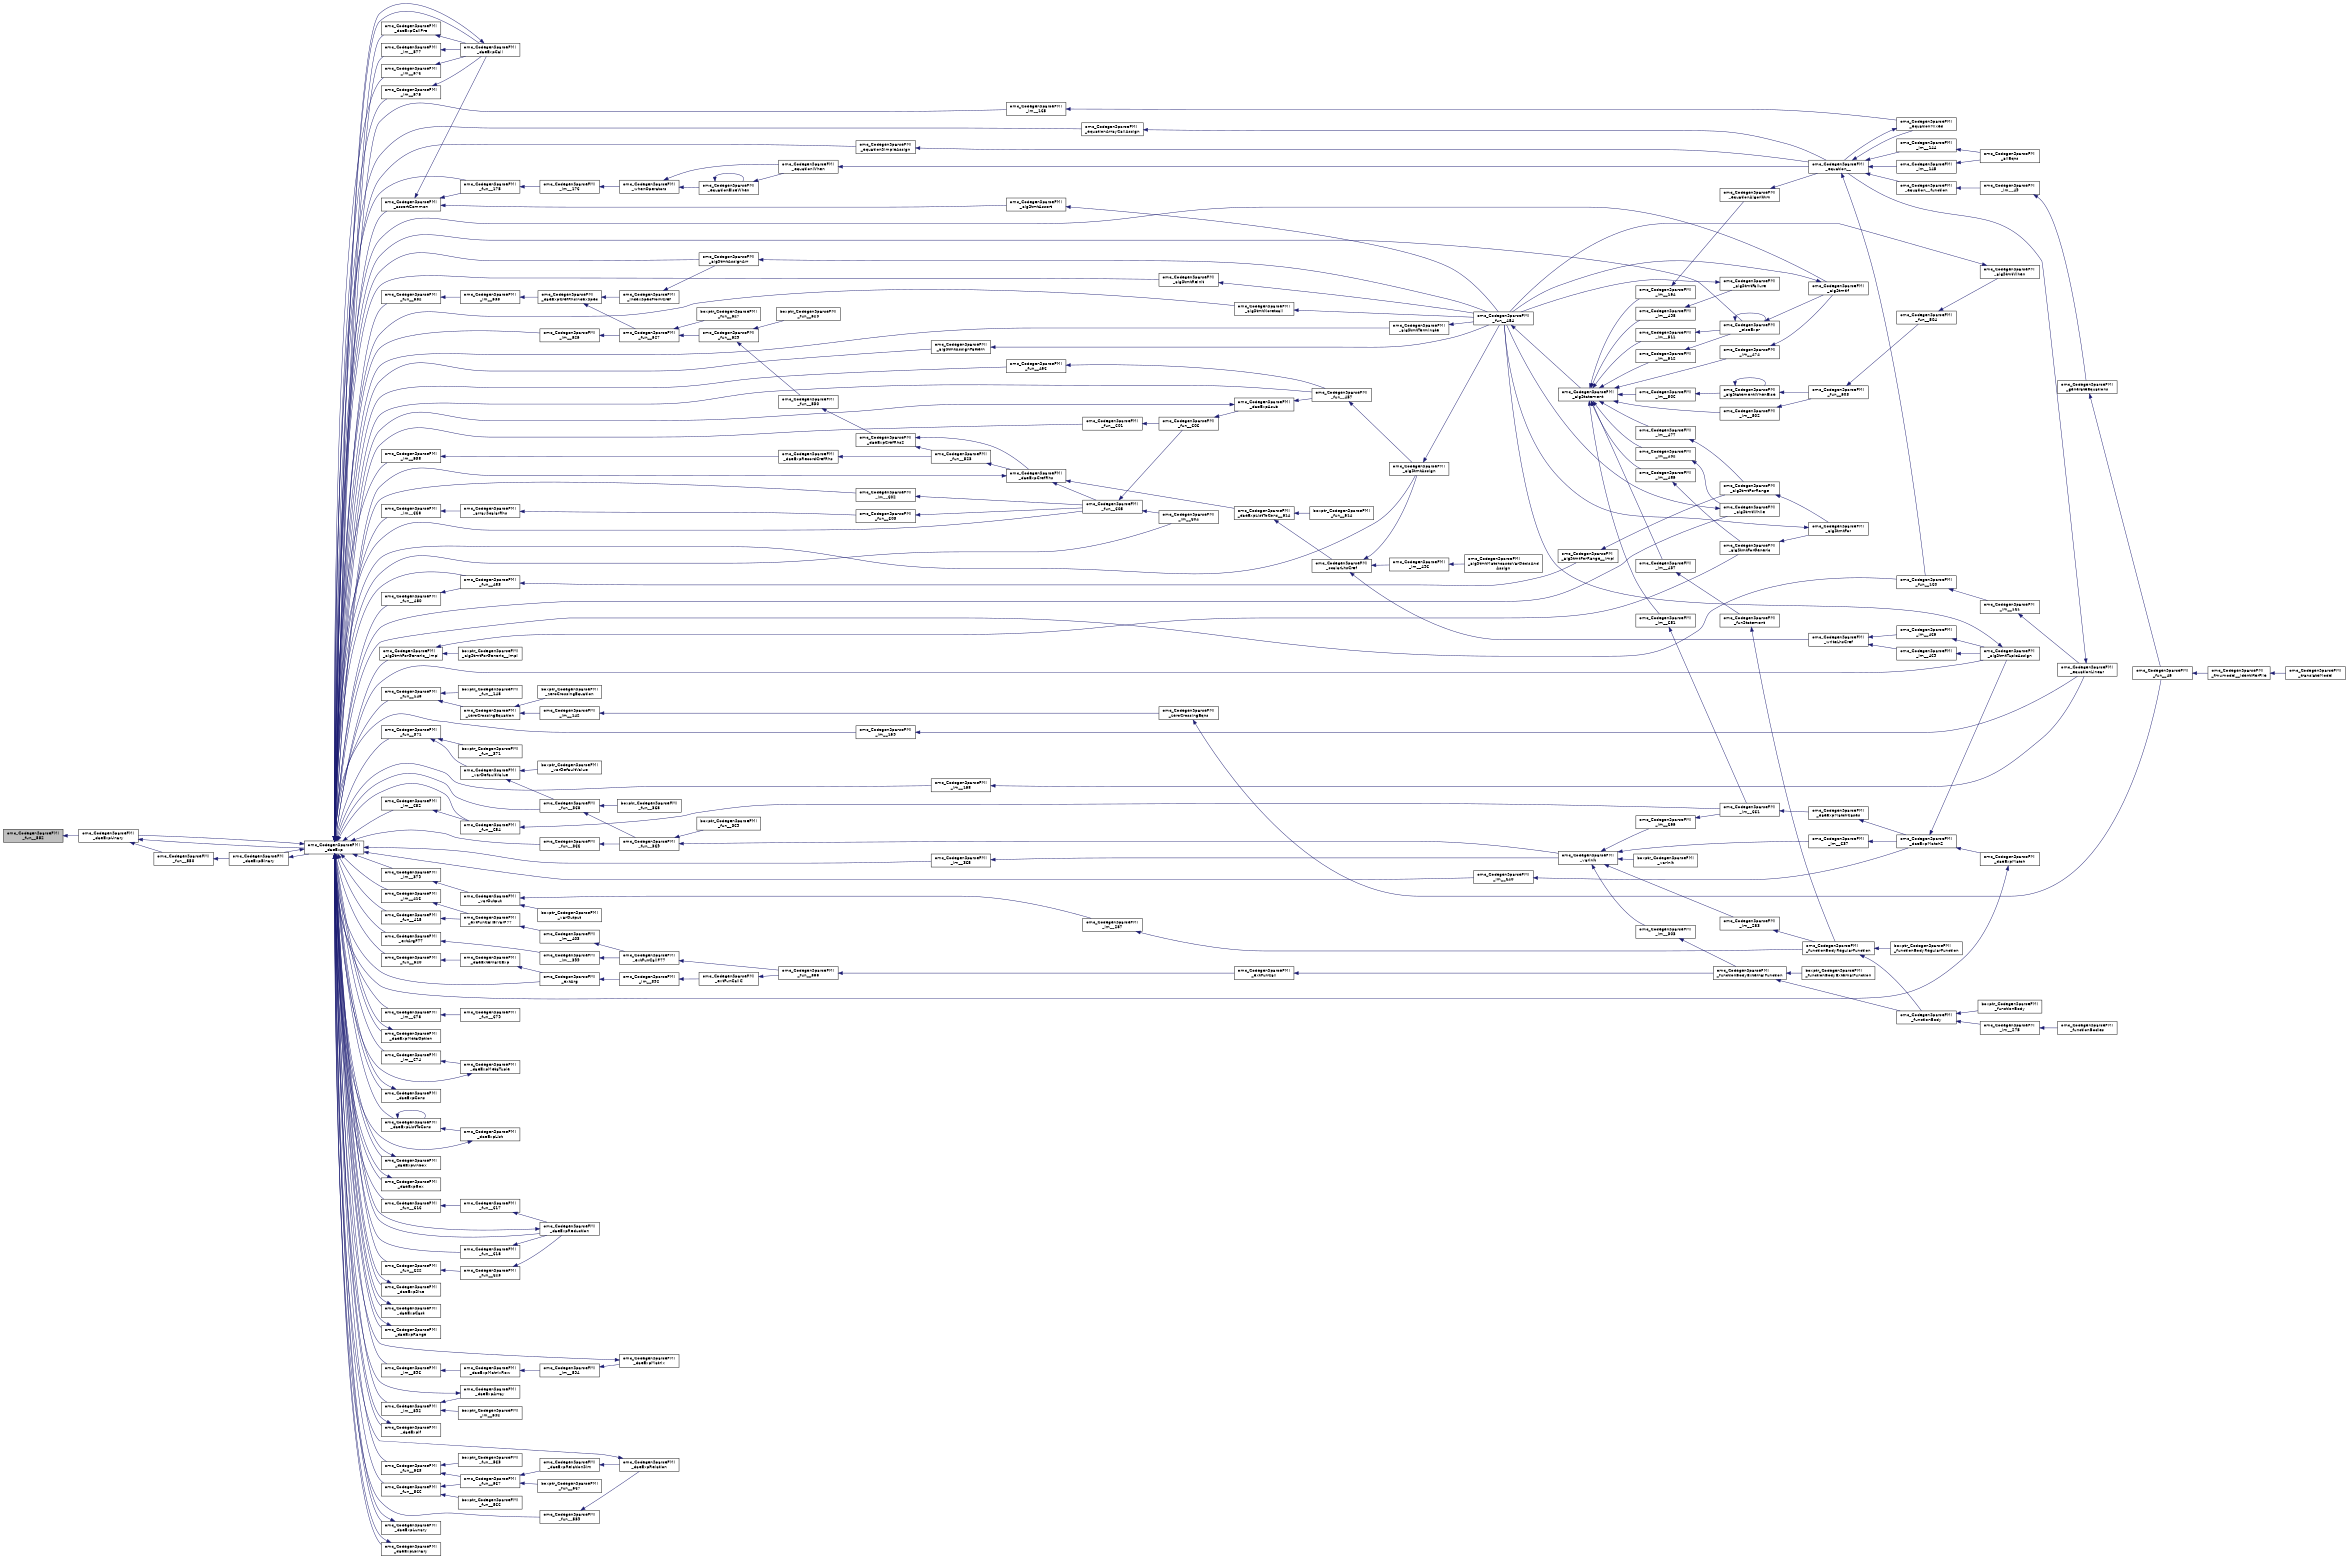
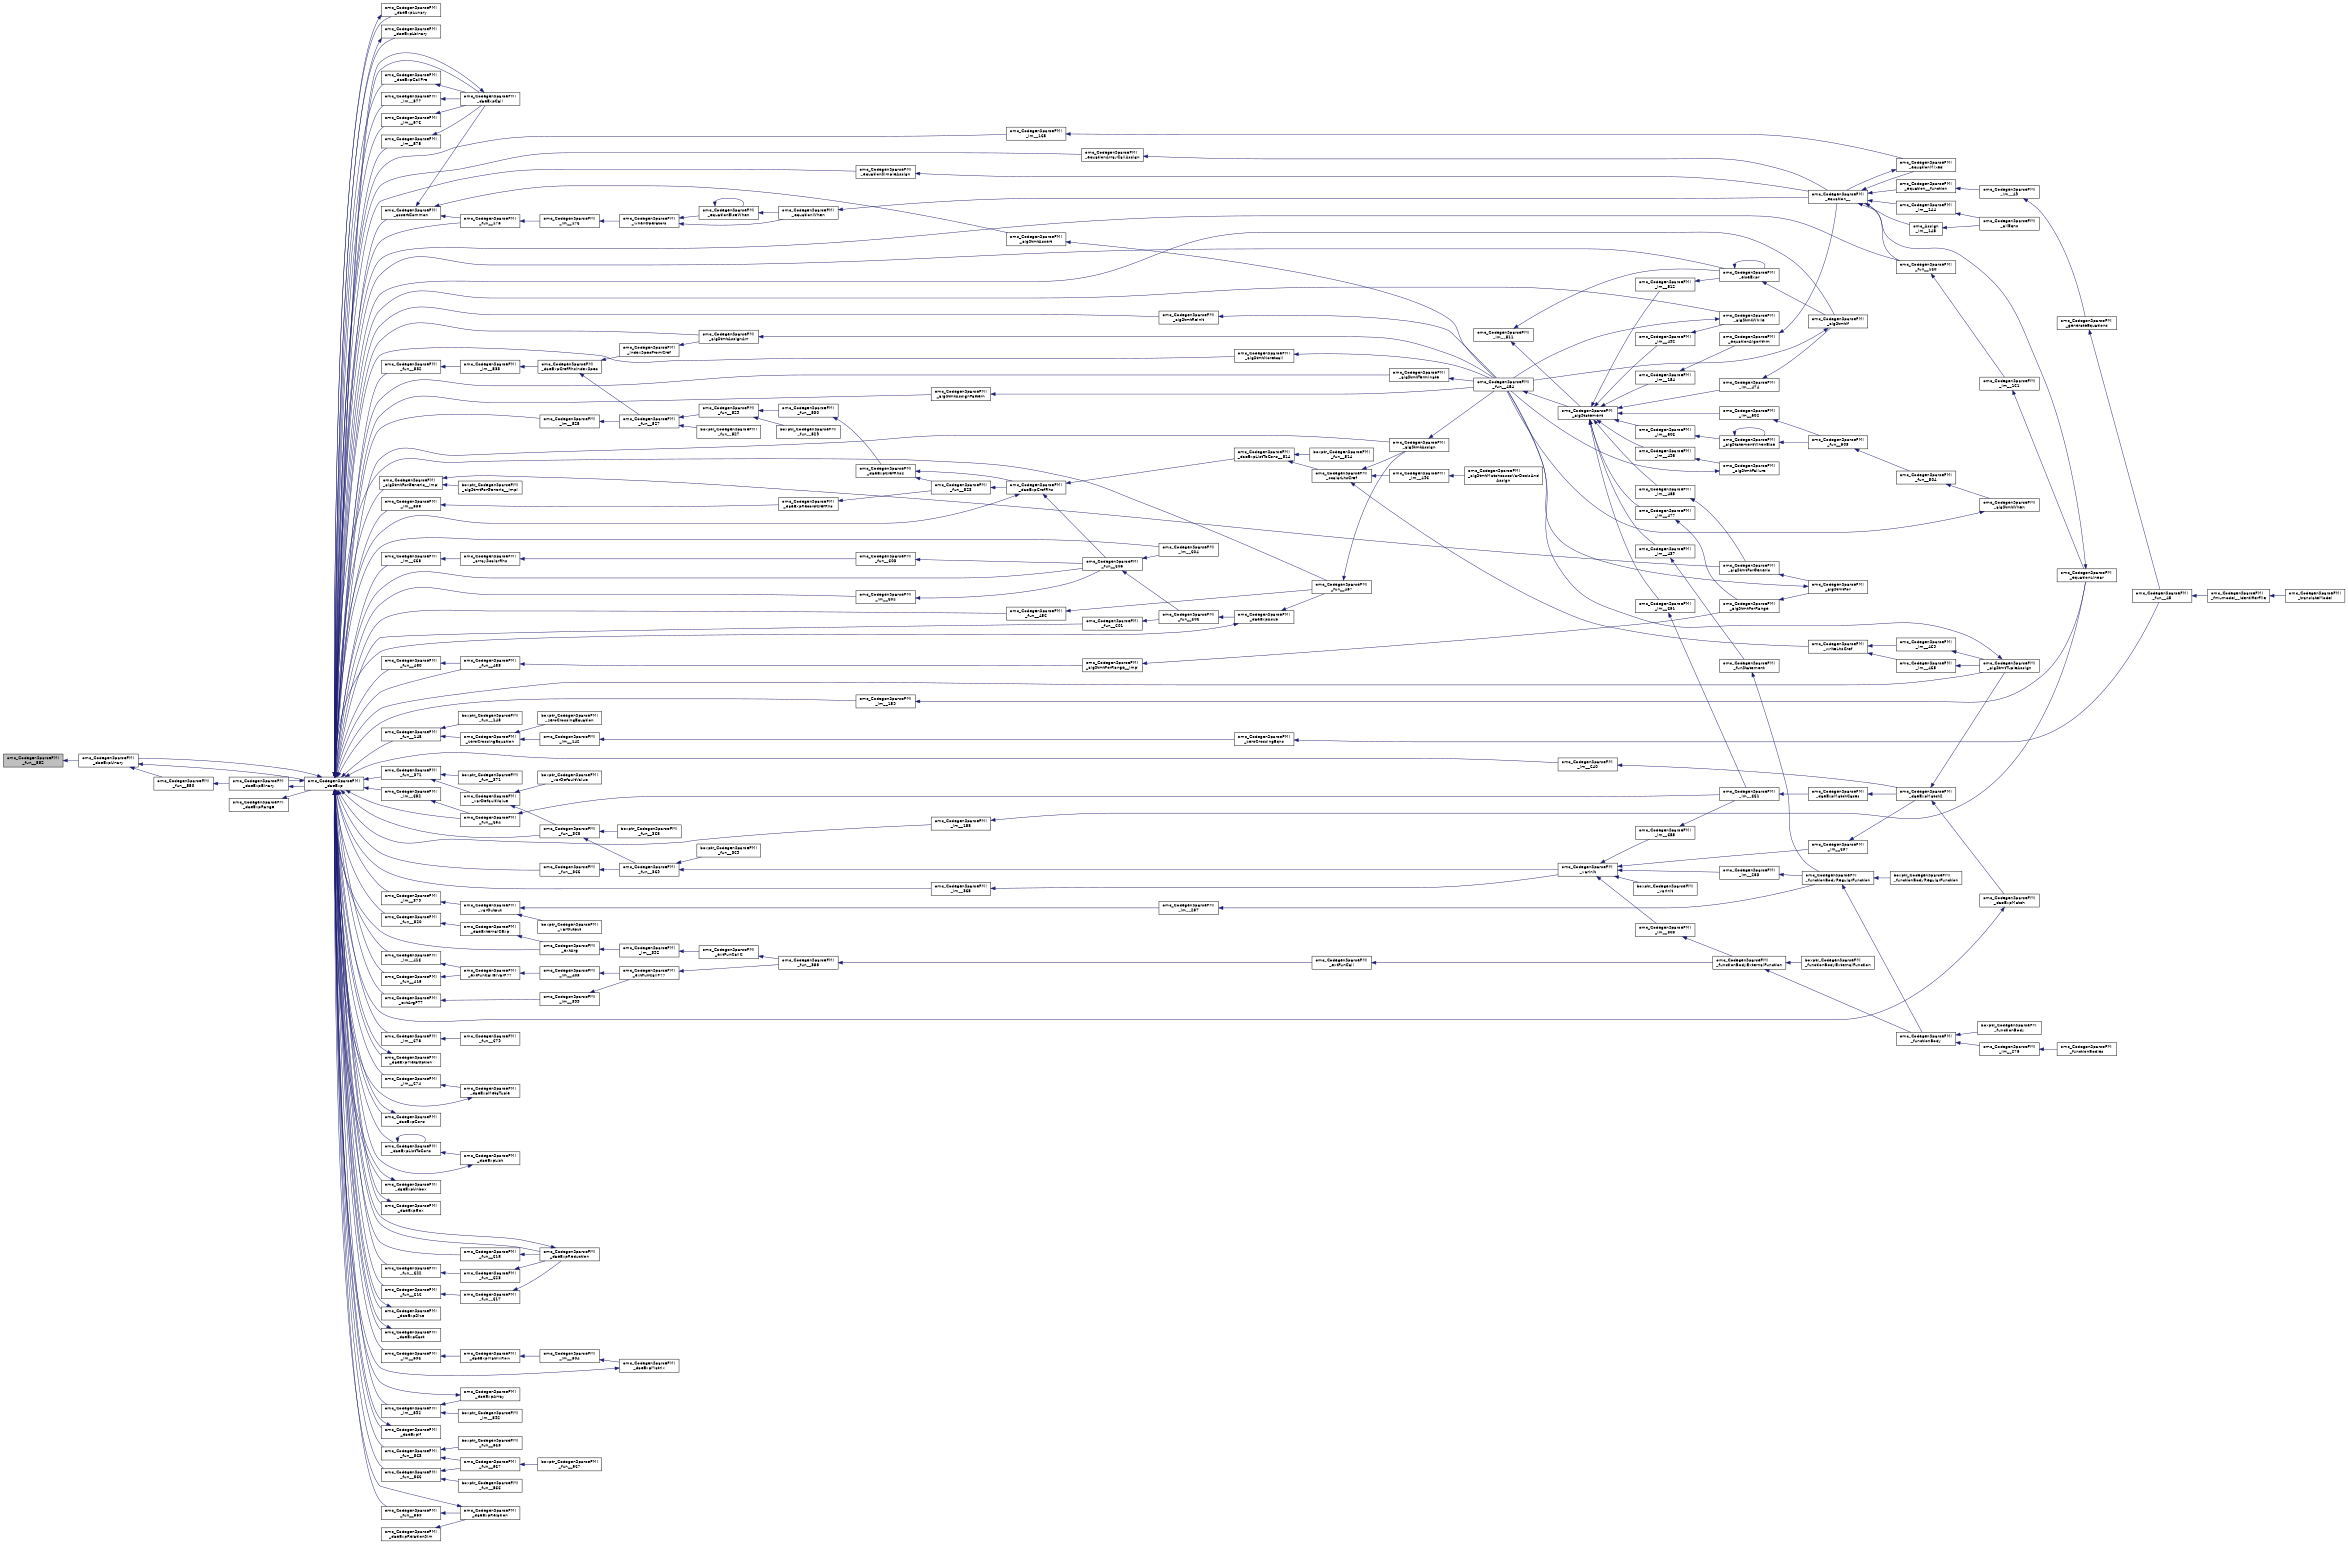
node "omc_CodegenSparseFMI _lm__145": label "omc_CodegenSparseFMI _lm__145" -> "omc_Assign _lm__145"
edge "omc_CodegenSparseFMI _lm__511" -> "omc_CodegenSparseFMI _algStatement": reversed
edge "omc_CodegenSparseFMI _daeExpRange" -> "omc_CodegenSparseFMI _daeExp": removed
edge "omc_CodegenSparseFMI _daeExpRelationSim" -> "omc_CodegenSparseFMI _fun__567": removed
